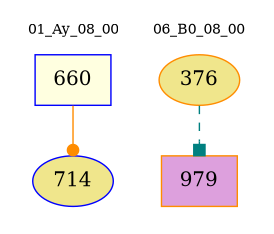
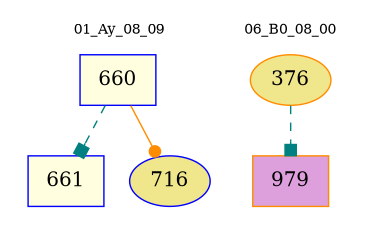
cluster "01_Ay_08_00": label "01_Ay_08_00" -> "01_Ay_08_09"
node "661": added
node "714": label "714" -> "716"
